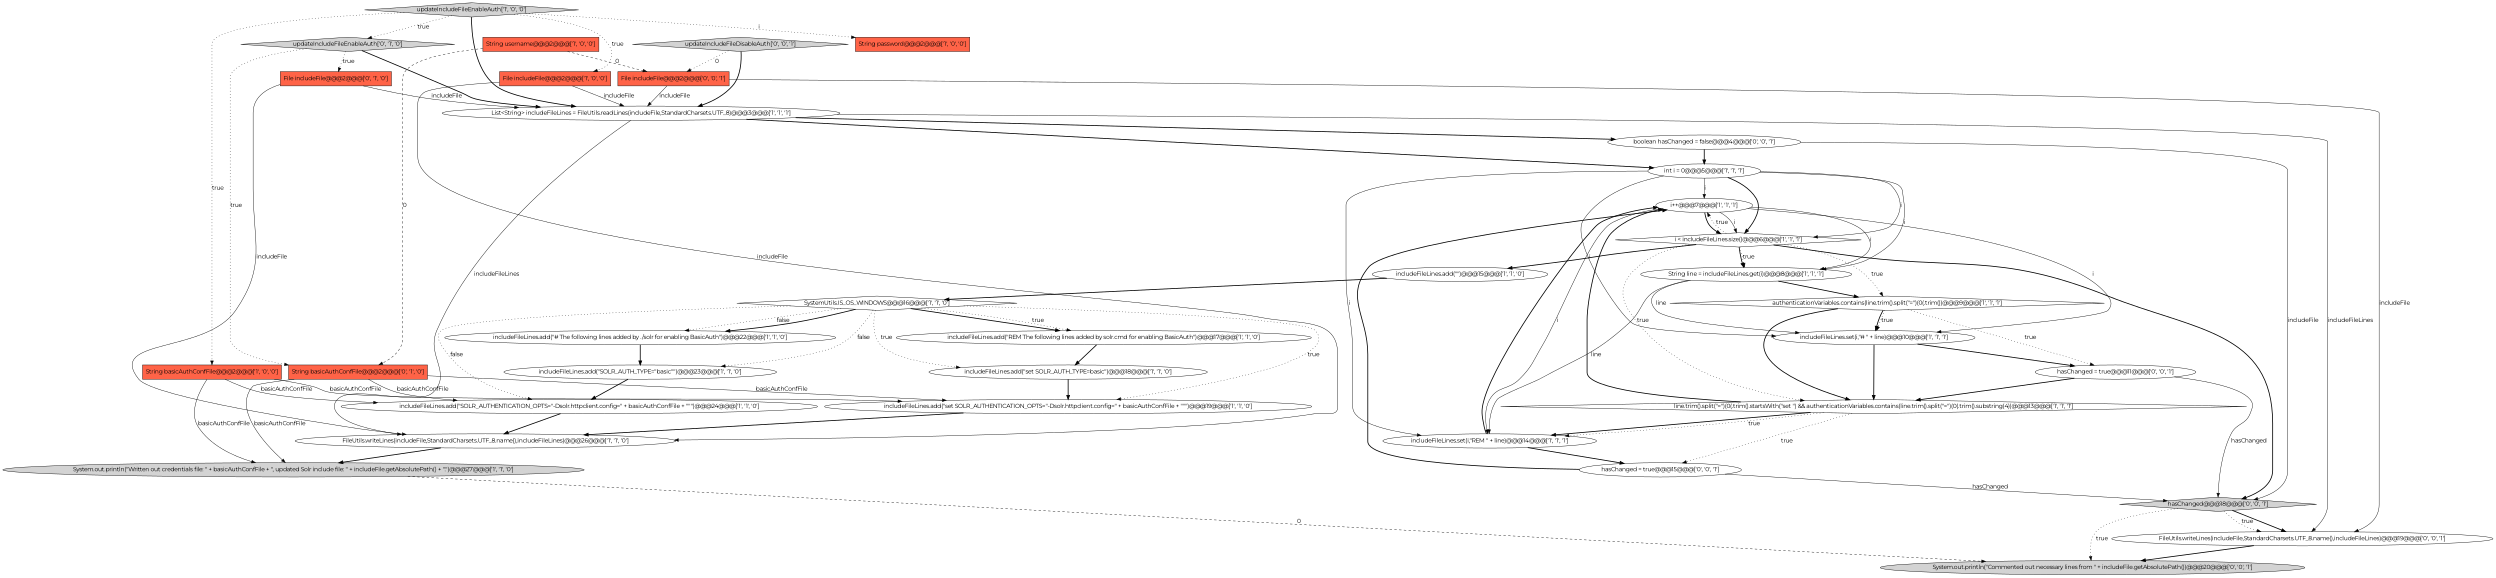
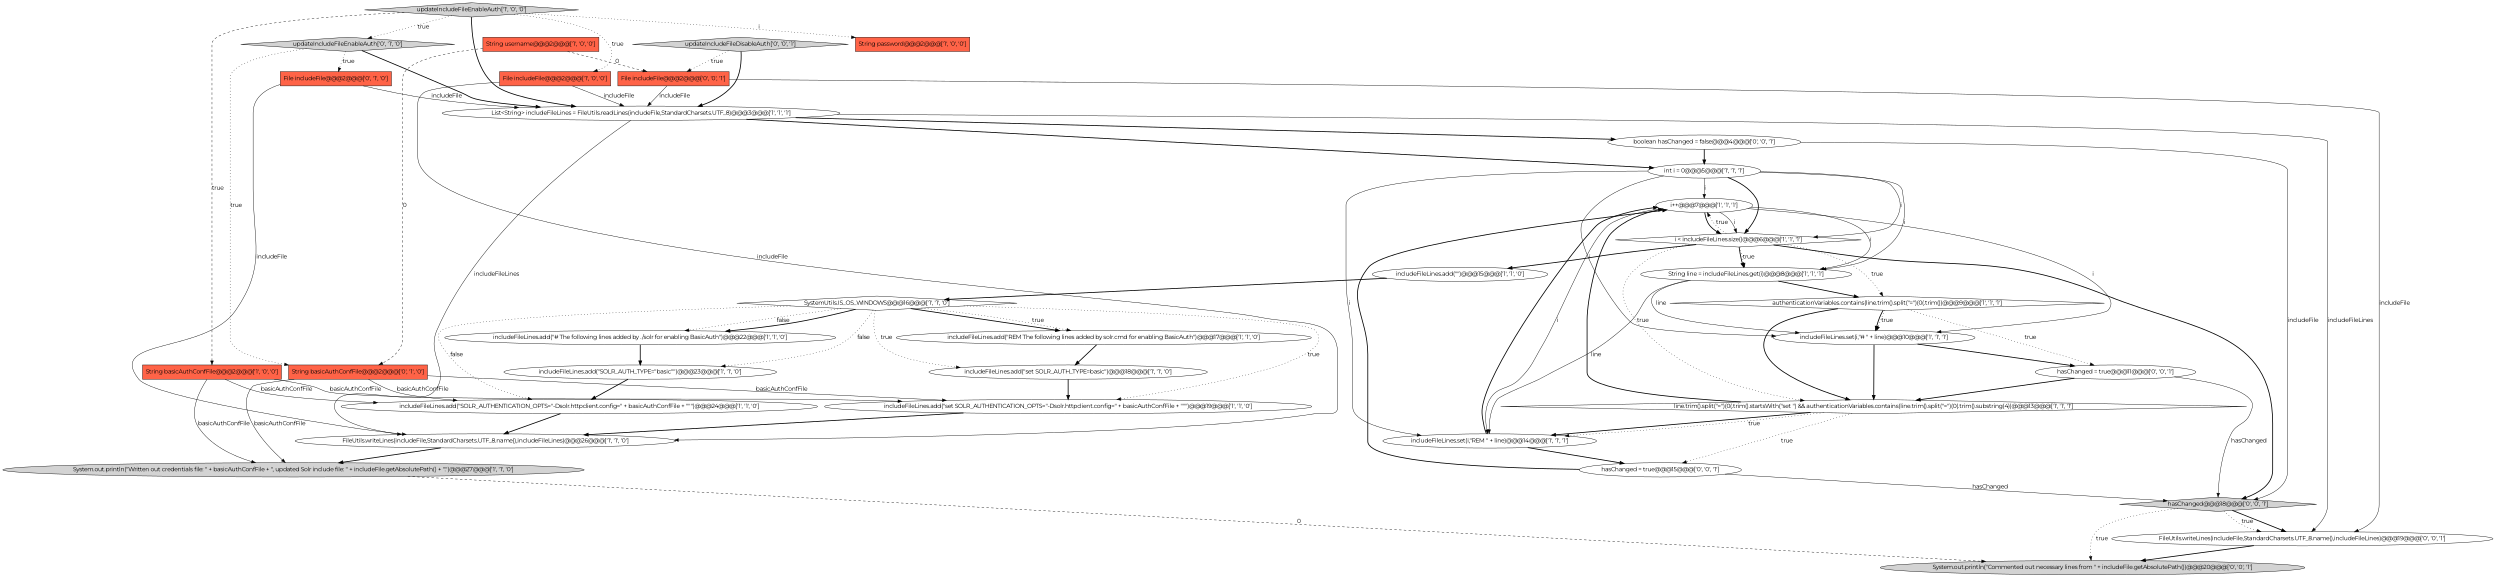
edge "updateIncludeFileDisableAuth['0', '0', '1']" -> "File includeFile@@@2@@@['0', '0', '1']": label "0" -> "true"
edge "updateIncludeFileEnableAuth['1', '0', '0']" -> "String basicAuthConfFile@@@2@@@['1', '0', '0']": style dotted -> dashed
